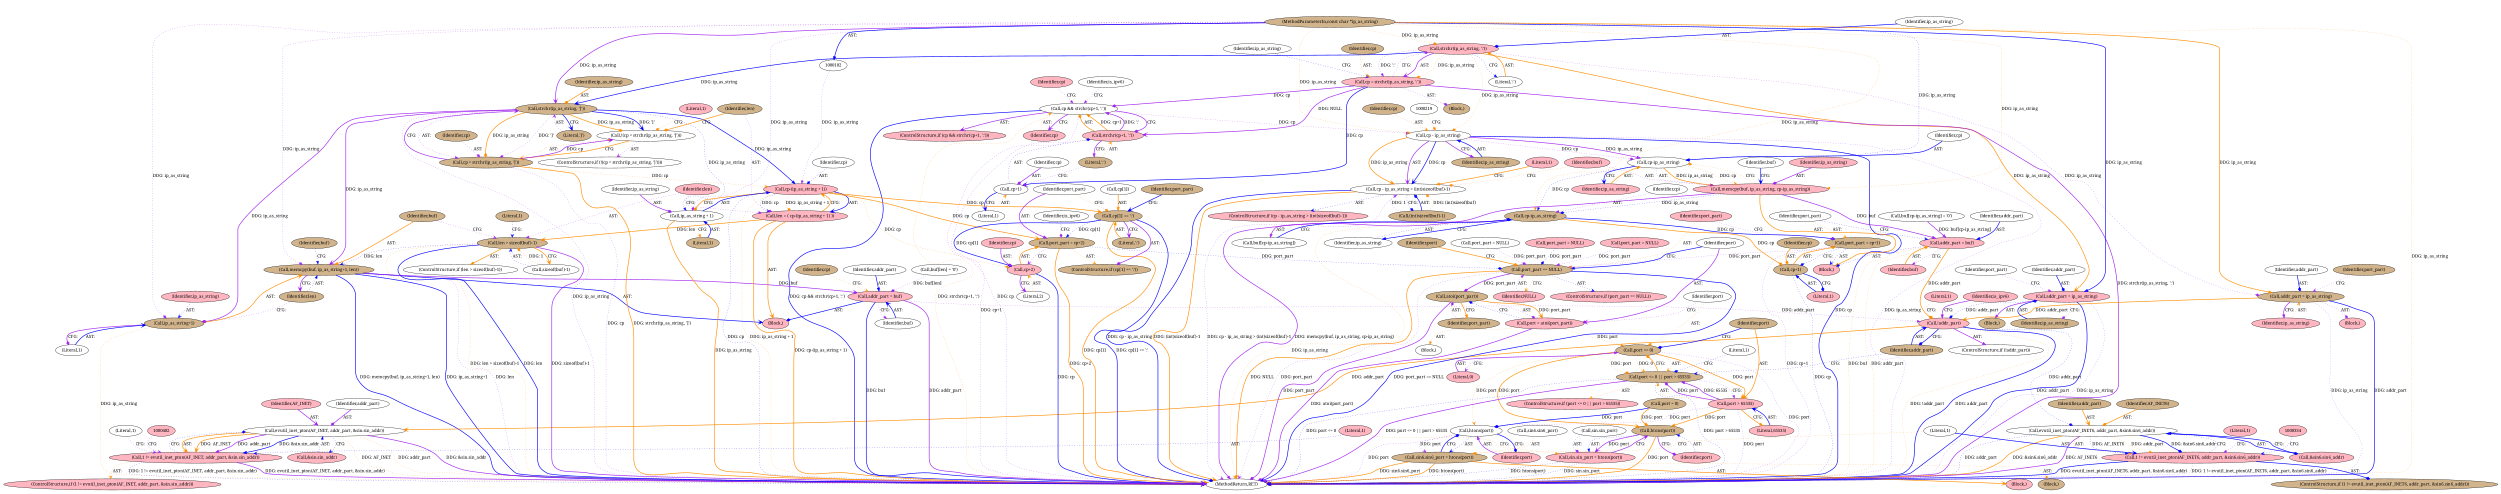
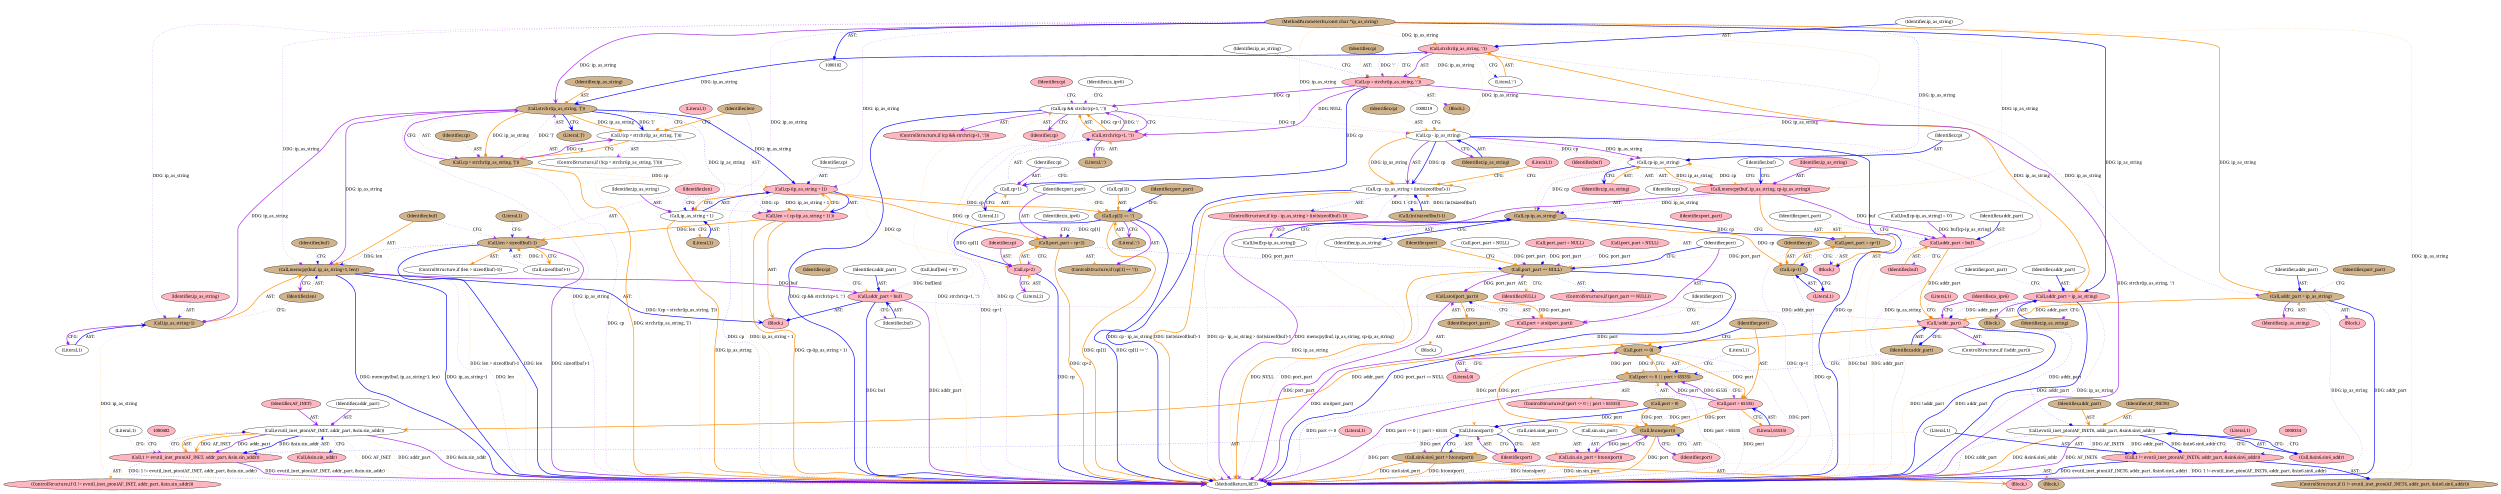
edge "1000102" -> "(Call,cp-(ip_as_string + 1))": now "(MethodParameterIn,const char *ip_as_string)" -> "(Call,cp-(ip_as_string + 1))"
edge "(Call,port_part = cp+1)" -> "(Call,port_part == NULL)": color purple -> darkorange
edge "(Call,!(cp = strchr(ip_as_string, ']')))" -> "(MethodReturn,RET)": added, label "DDG: !(cp = strchr(ip_as_string, ']'))"
